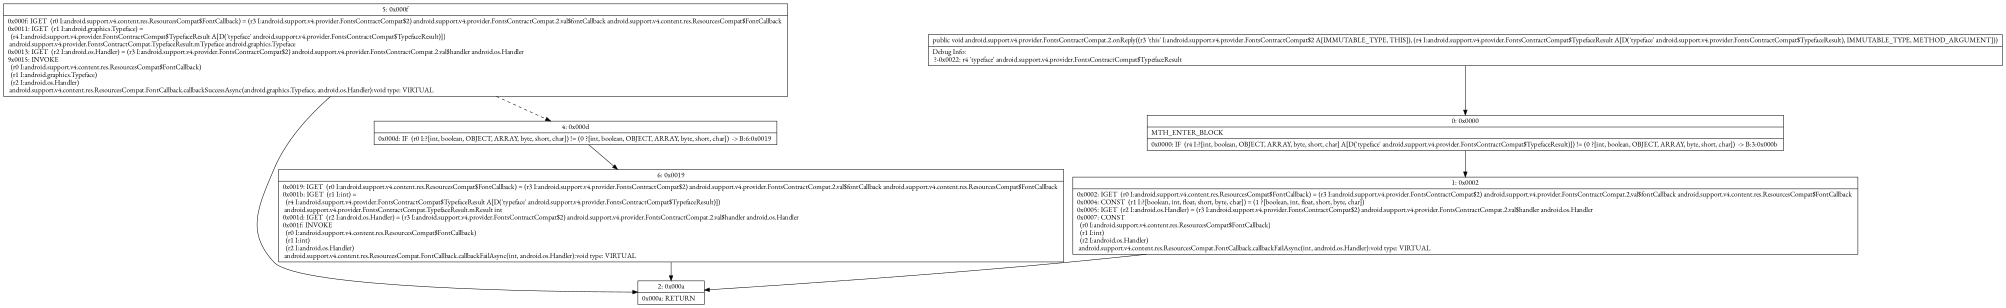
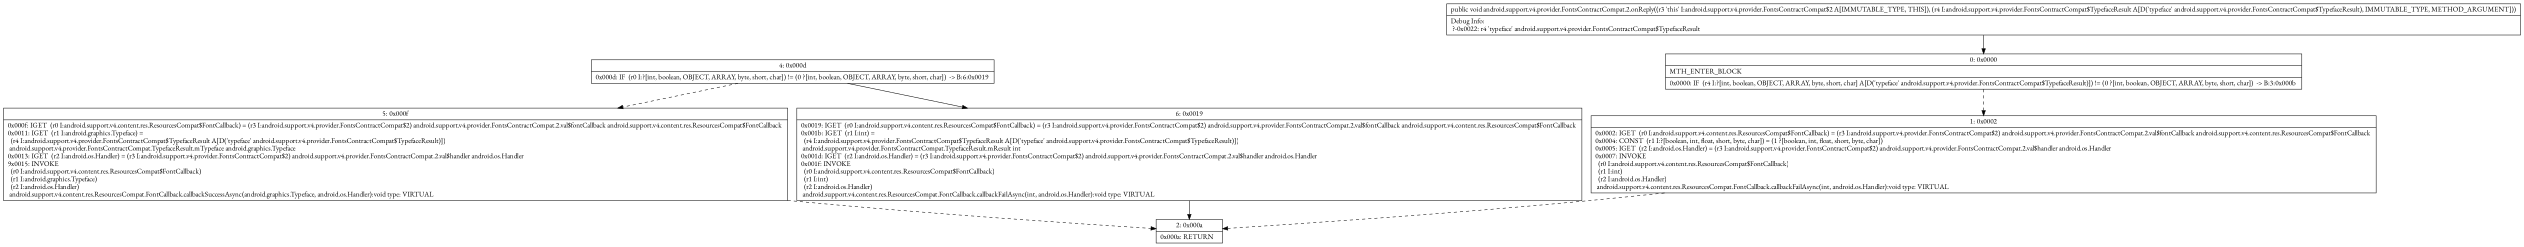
edge "5: 0x000f" -> "4: 0x000d": reversed
edge "0: 0x0000" -> "1: 0x0002": style solid -> dashed
node "1: 0x0002": text "0x0007: CONST" -> "0x0007: INVOKE"
edge "1: 0x0002" -> "2: 0x000a": style solid -> dashed
edge "5: 0x000f" -> "2: 0x000a": style solid -> dashed
